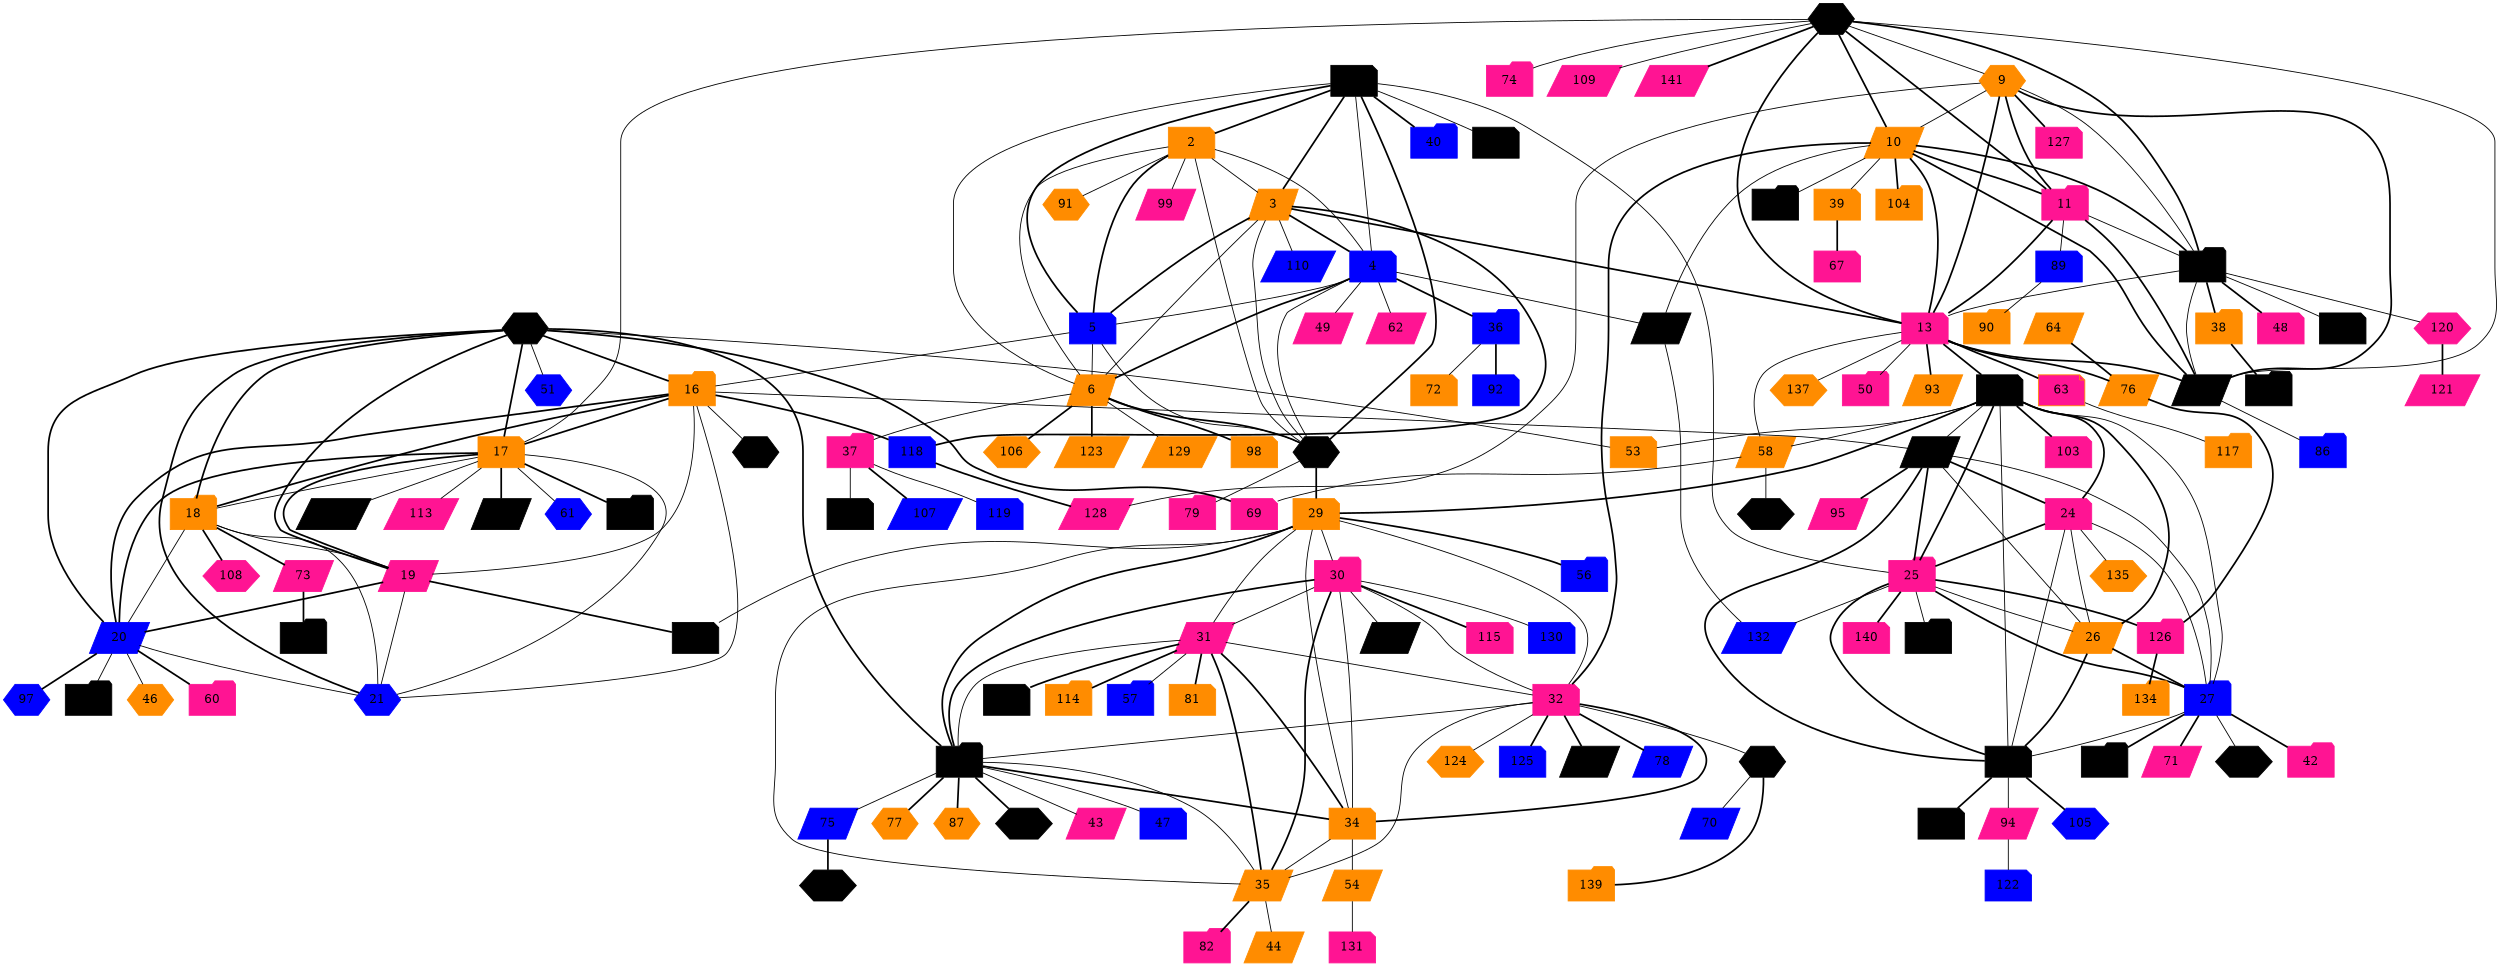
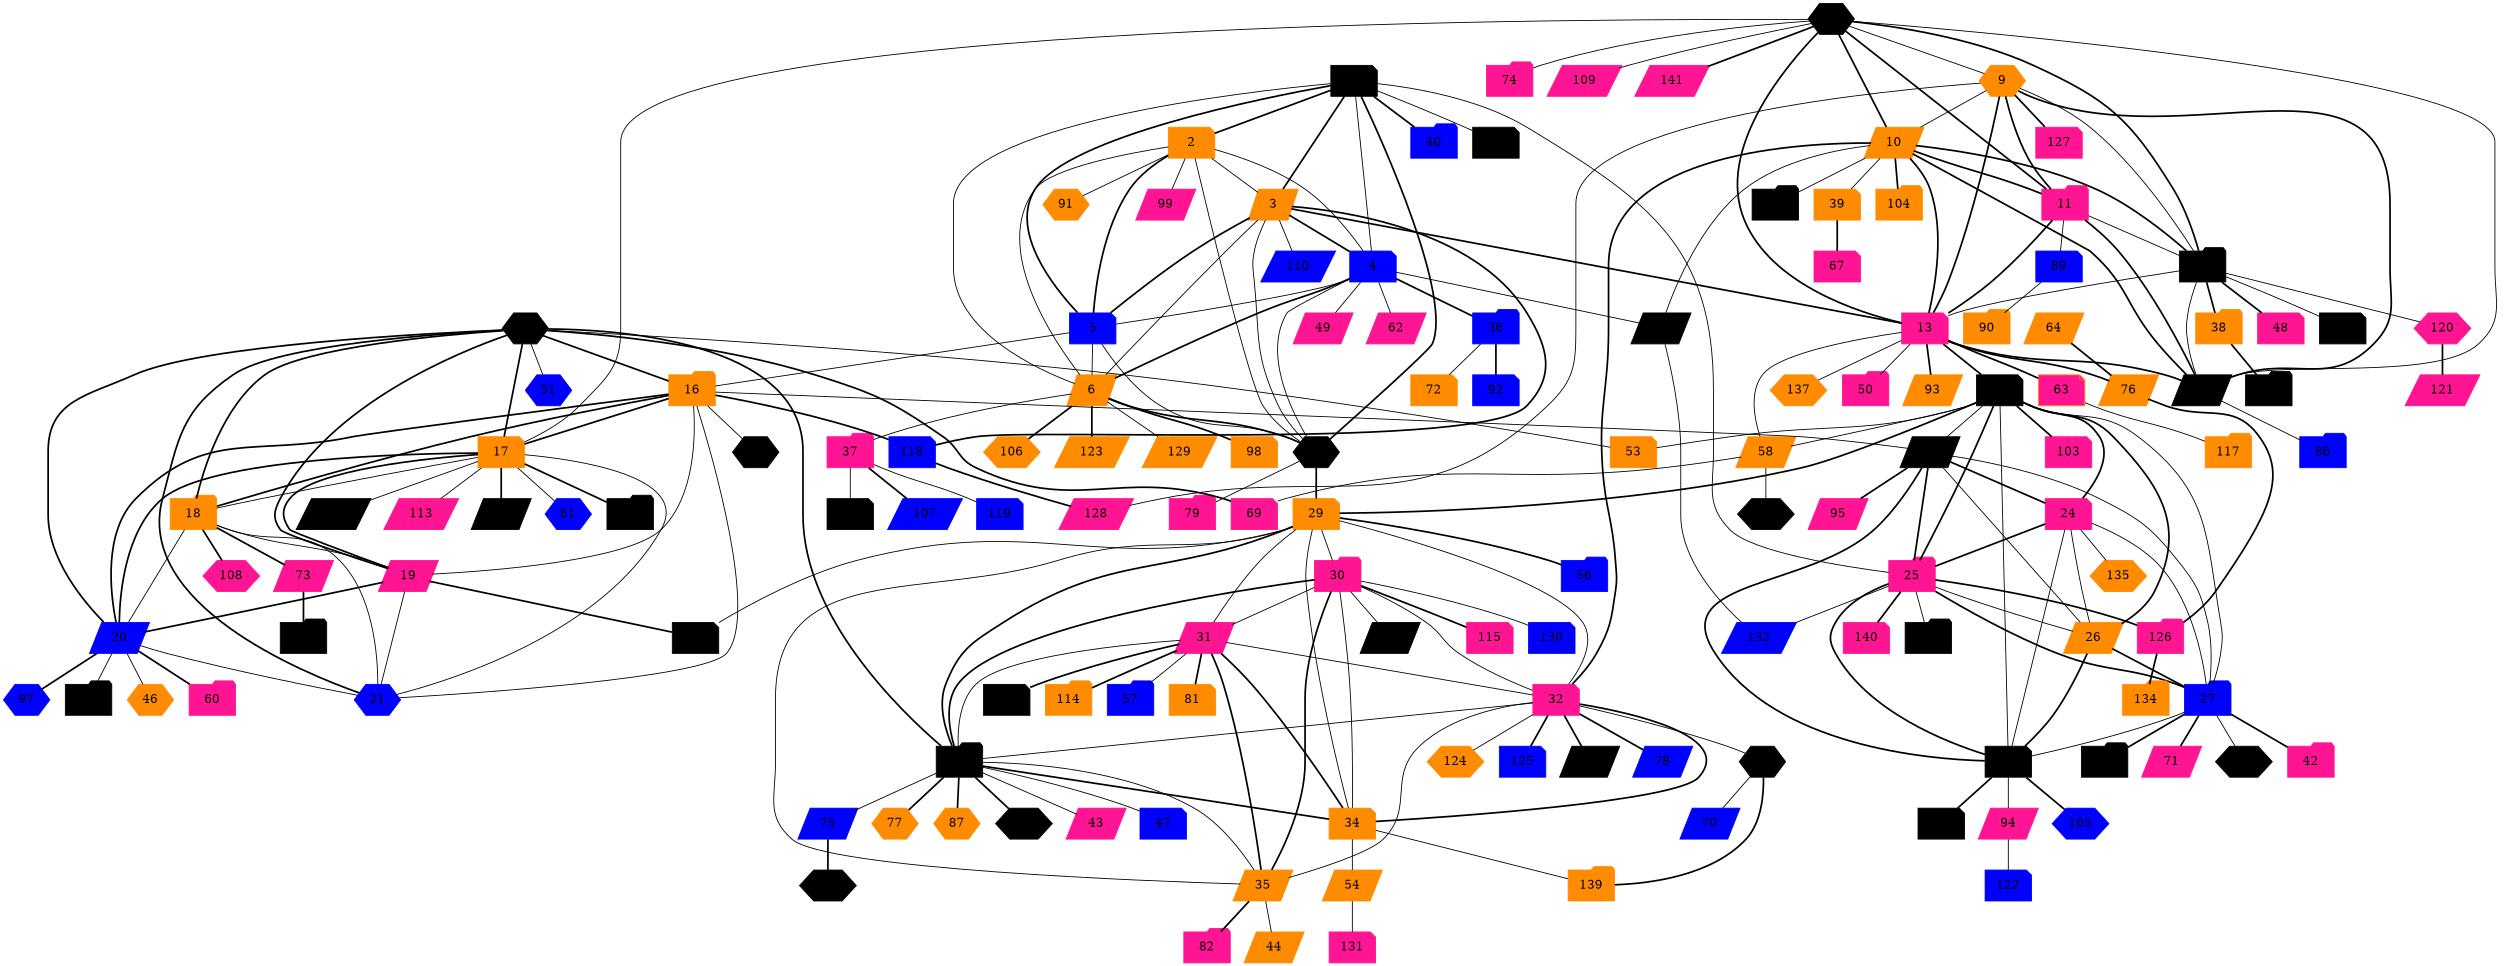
edge "34" -- "35": now "34" -- "139"
